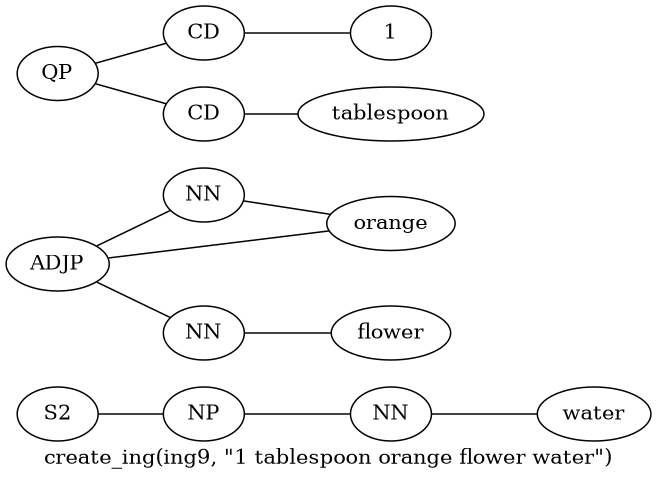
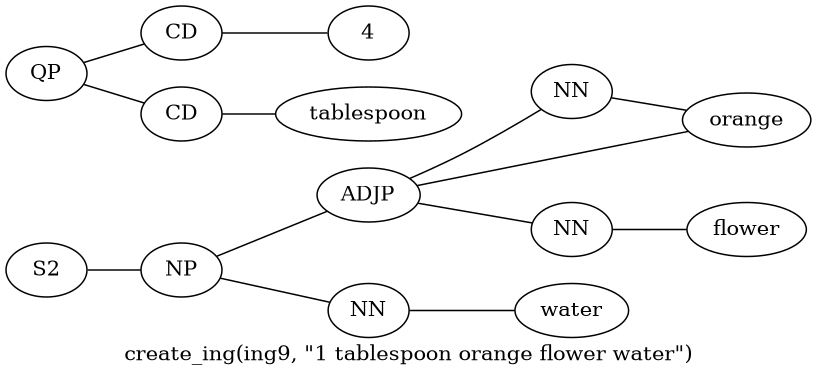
node "1": label "1" -> "4"
edge "ADJP" -- "NP": added
